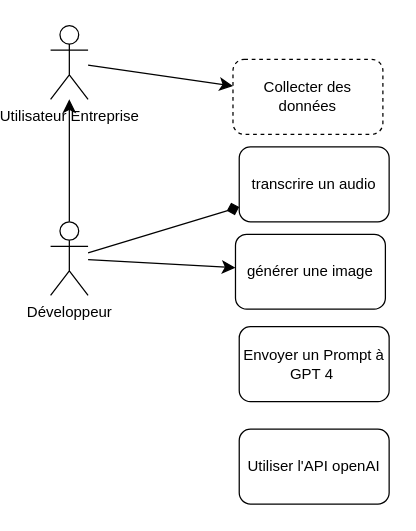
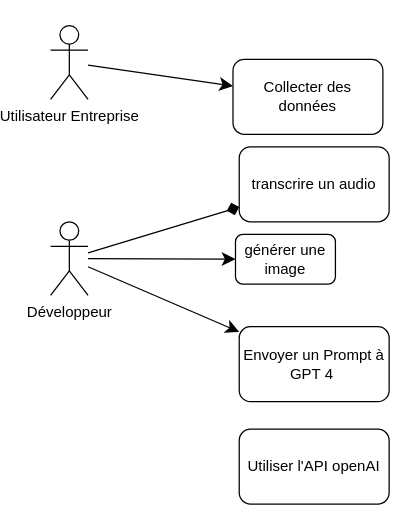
node "Collecter des données": style dashed -> solid
edge "Développeur" -> "Utilisateur Entreprise": now "Développeur" -> "Envoyer un Prompt à GPT 4"
node "générer une image": size 150x75 -> 100x50
